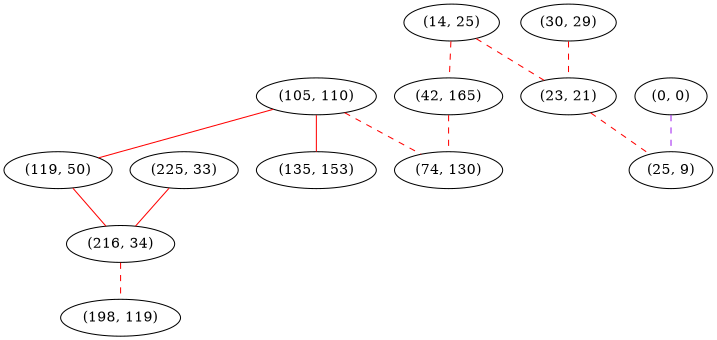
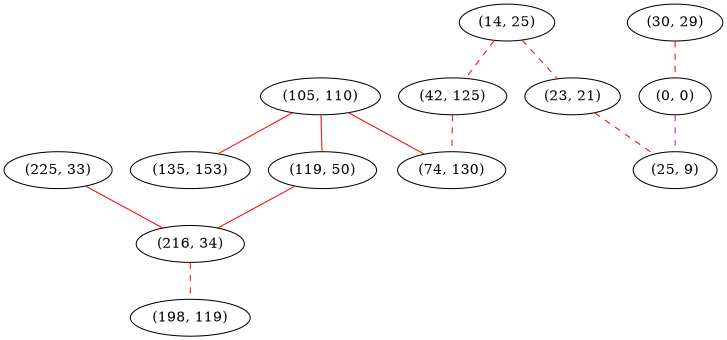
edge "(30, 29)" -- "(23, 21)": now "(30, 29)" -- "(0, 0)"
node "(42, 165)": label "(42, 165)" -> "(42, 125)"
edge "(105, 110)" -- "(74, 130)": style dashed -> solid
